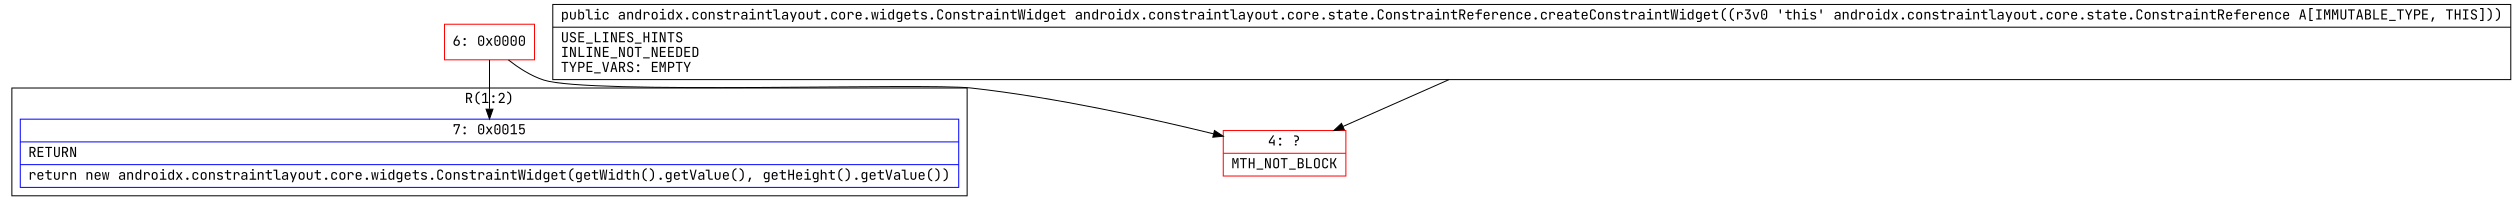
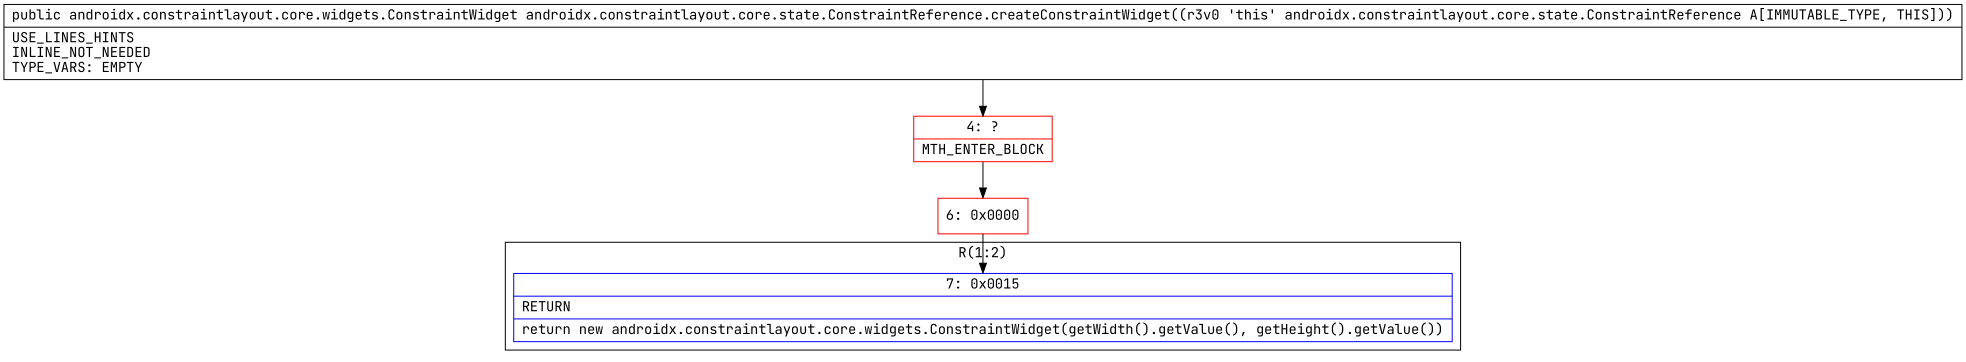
edge "6: 0x0000" -> "4: ?": reversed
node "4: ?": text "MTH_NOT_BLOCK" -> "MTH_ENTER_BLOCK"
